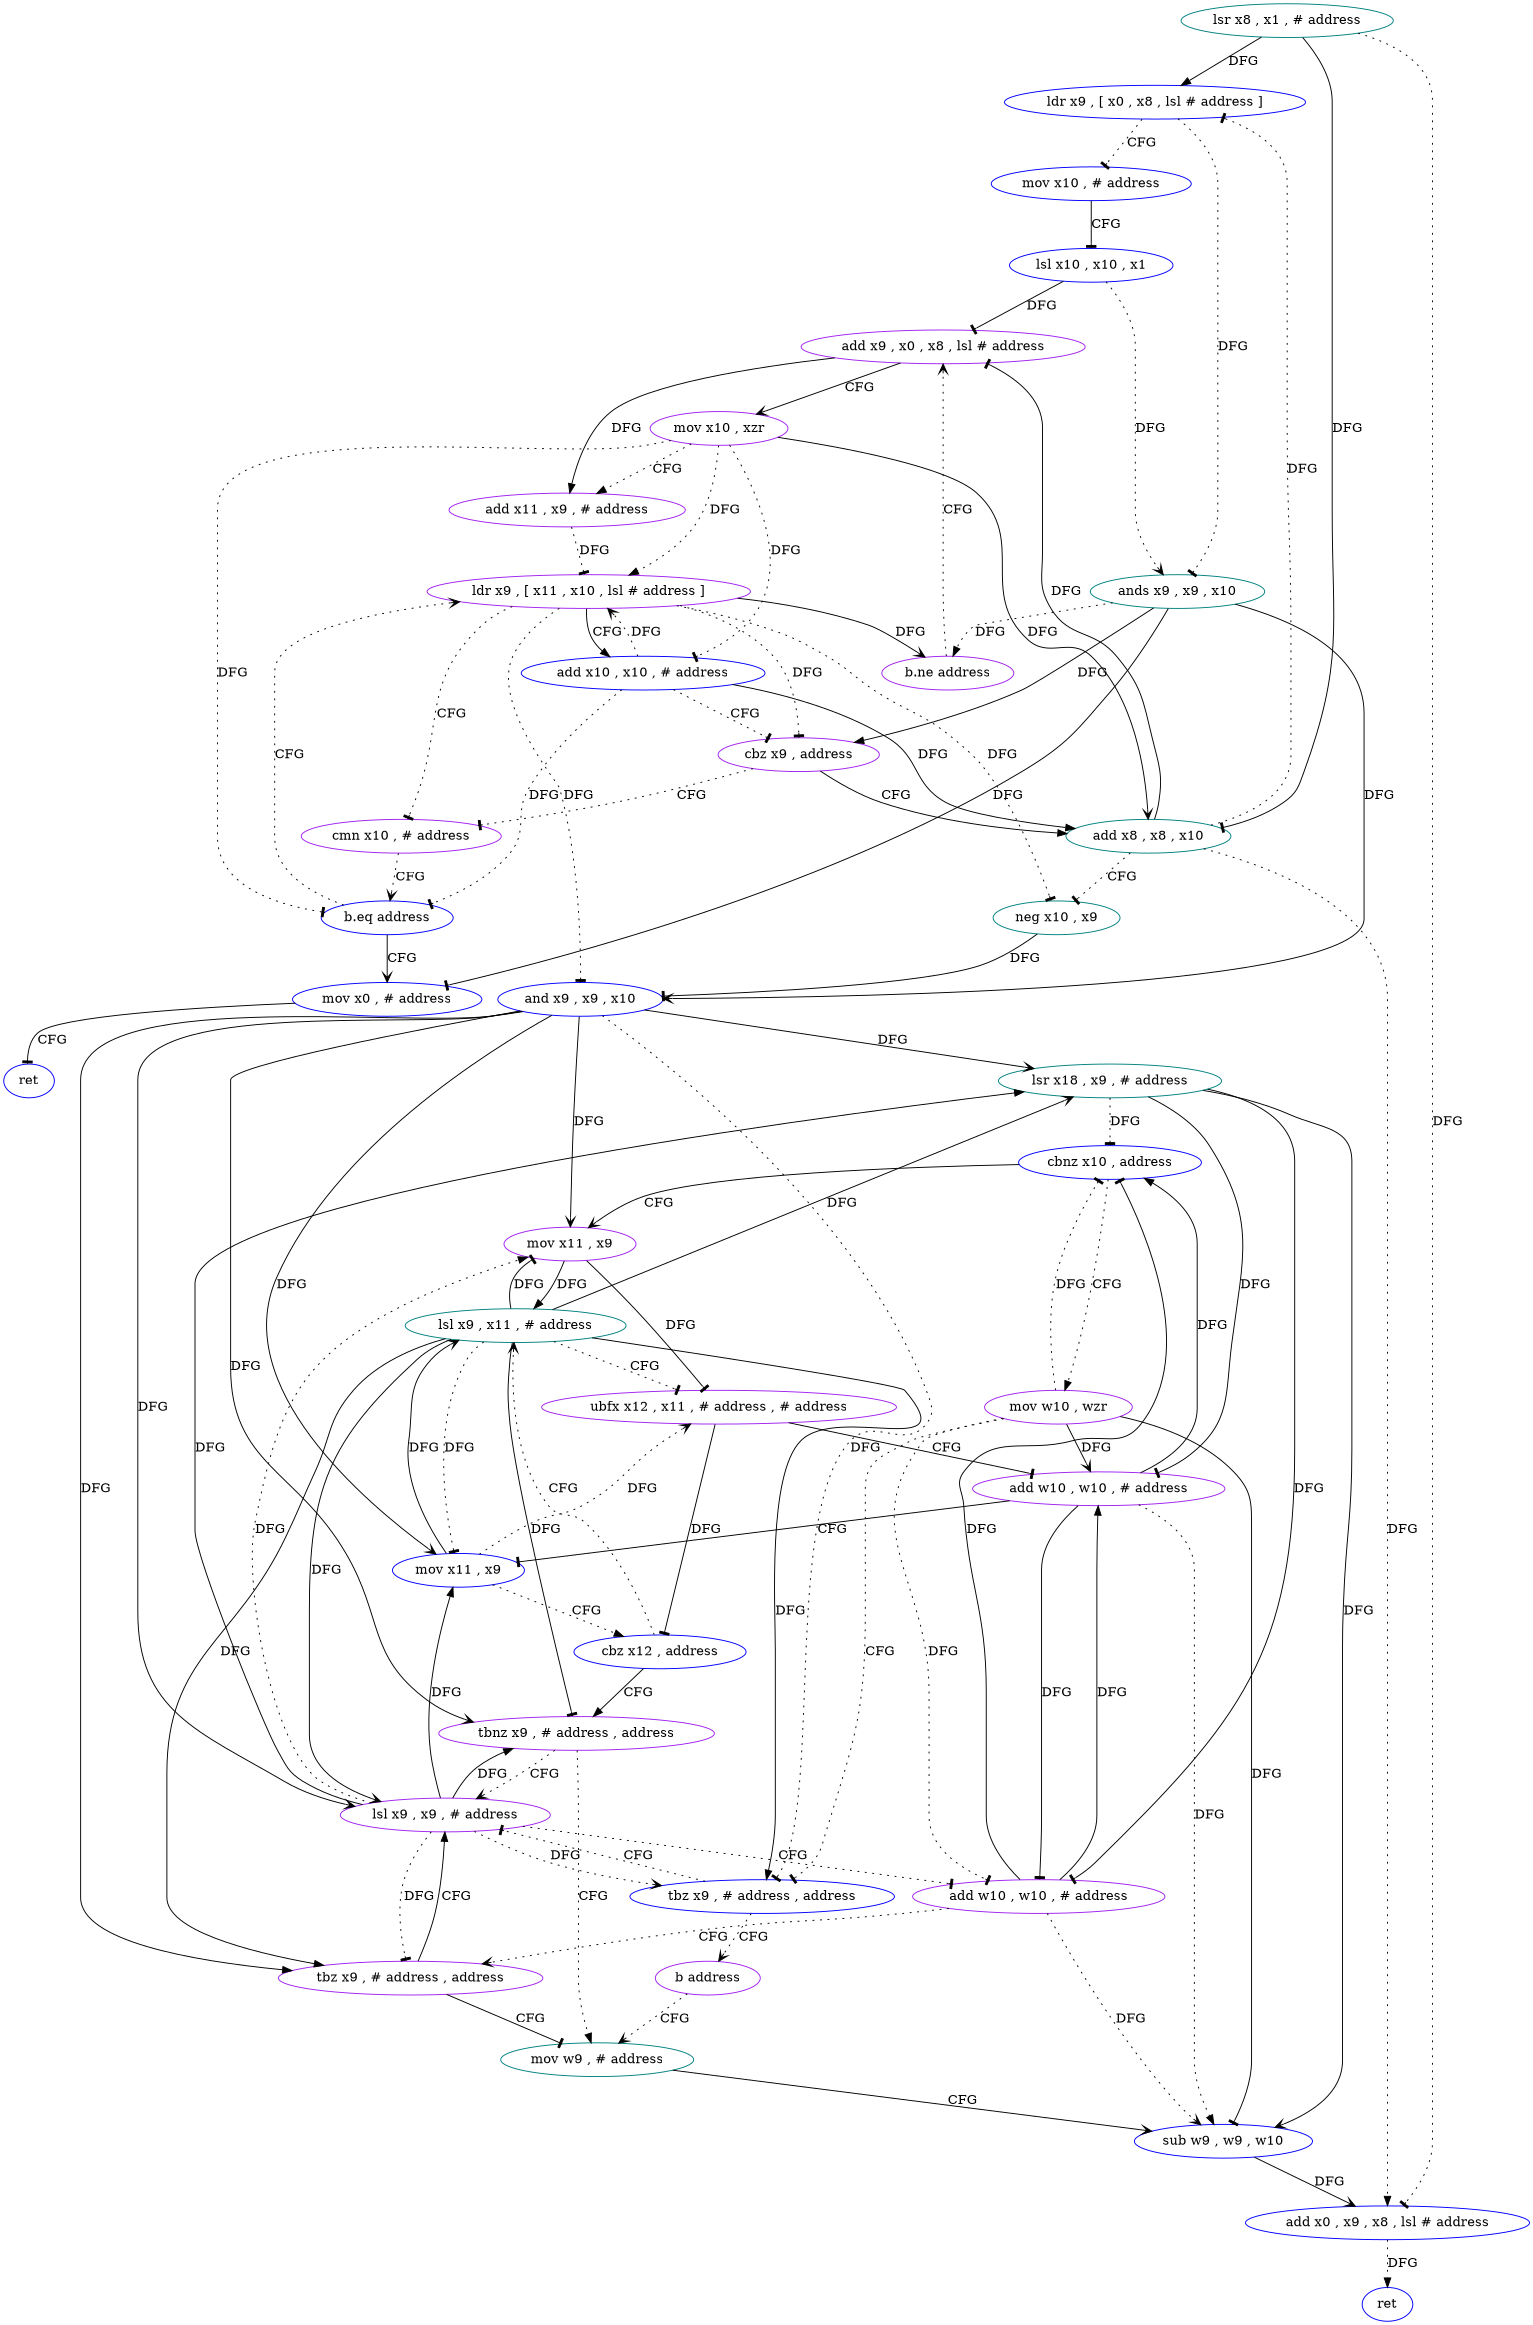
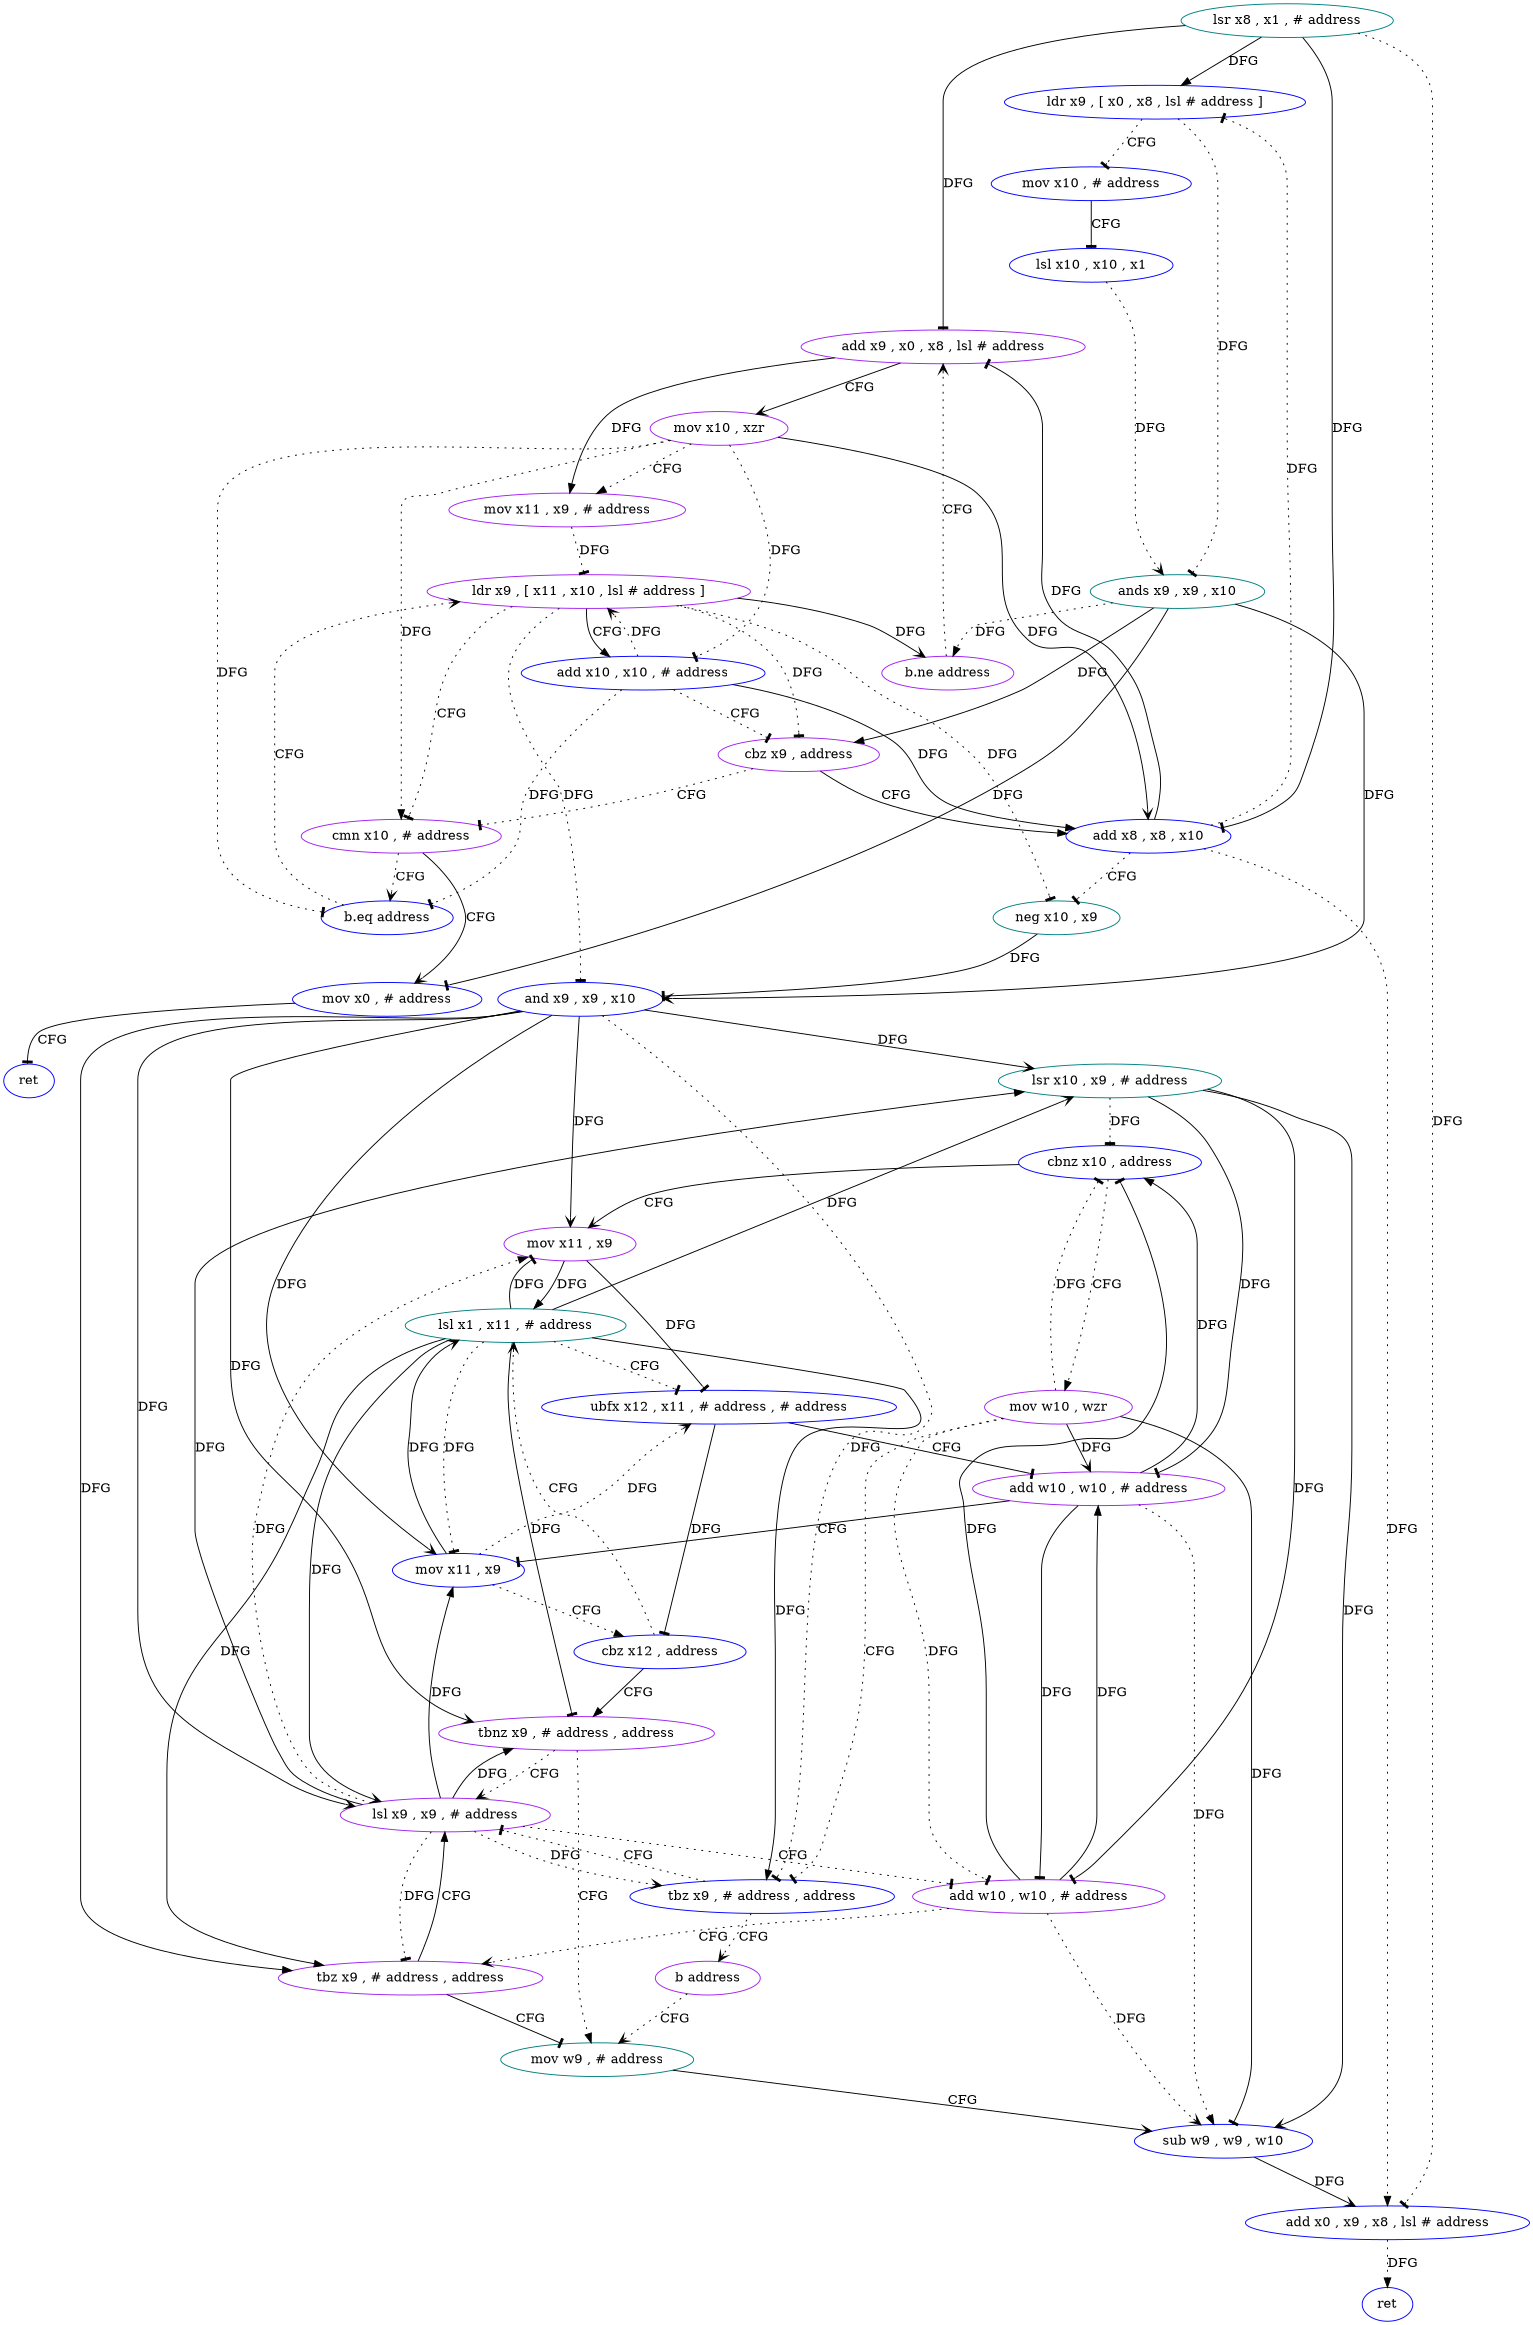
edge "lsl x10 , x10 , x1" -> "add x9 , x0 , x8 , lsl # address": now "lsr x8 , x1 , # address" -> "add x9 , x0 , x8 , lsl # address"
node "add x11 , x9 , # address": label "add x11 , x9 , # address" -> "mov x11 , x9 , # address"
edge "mov x10 , xzr" -> "ldr x9 , [ x11 , x10 , lsl # address ]": now "mov x10 , xzr" -> "cmn x10 , # address"
node "add x8 , x8 , x10": color teal -> blue
edge "b.eq address" -> "mov x0 , # address": now "cmn x10 , # address" -> "mov x0 , # address"
node "lsr x18 , x9 , # address": label "lsr x18 , x9 , # address" -> "lsr x10 , x9 , # address"
node "lsl x9 , x11 , # address": label "lsl x9 , x11 , # address" -> "lsl x1 , x11 , # address"
node "ubfx x12 , x11 , # address , # address": color purple -> blue
